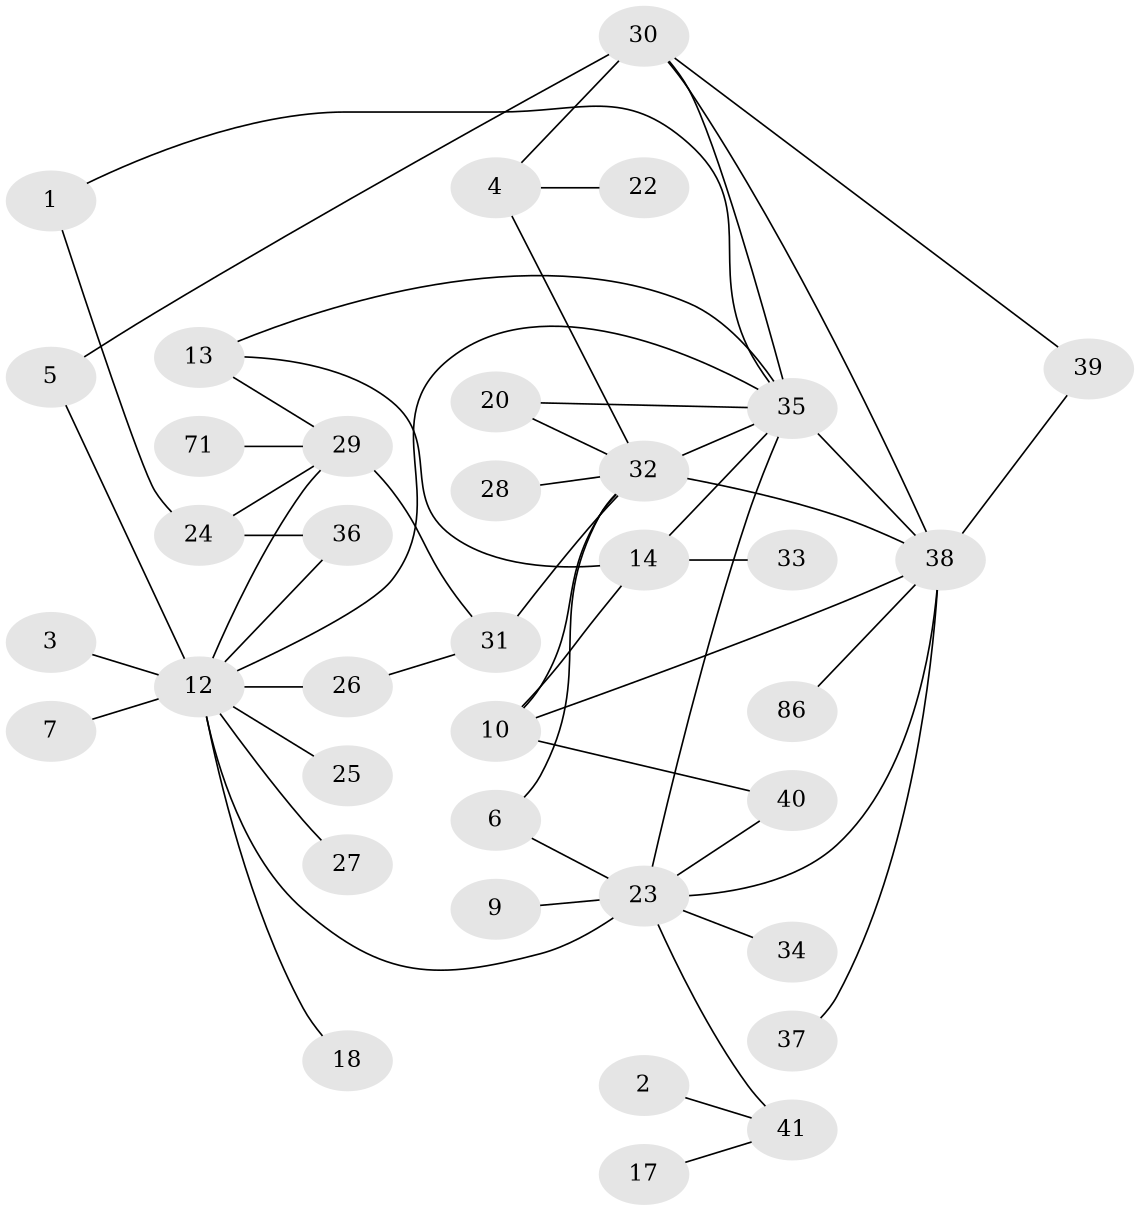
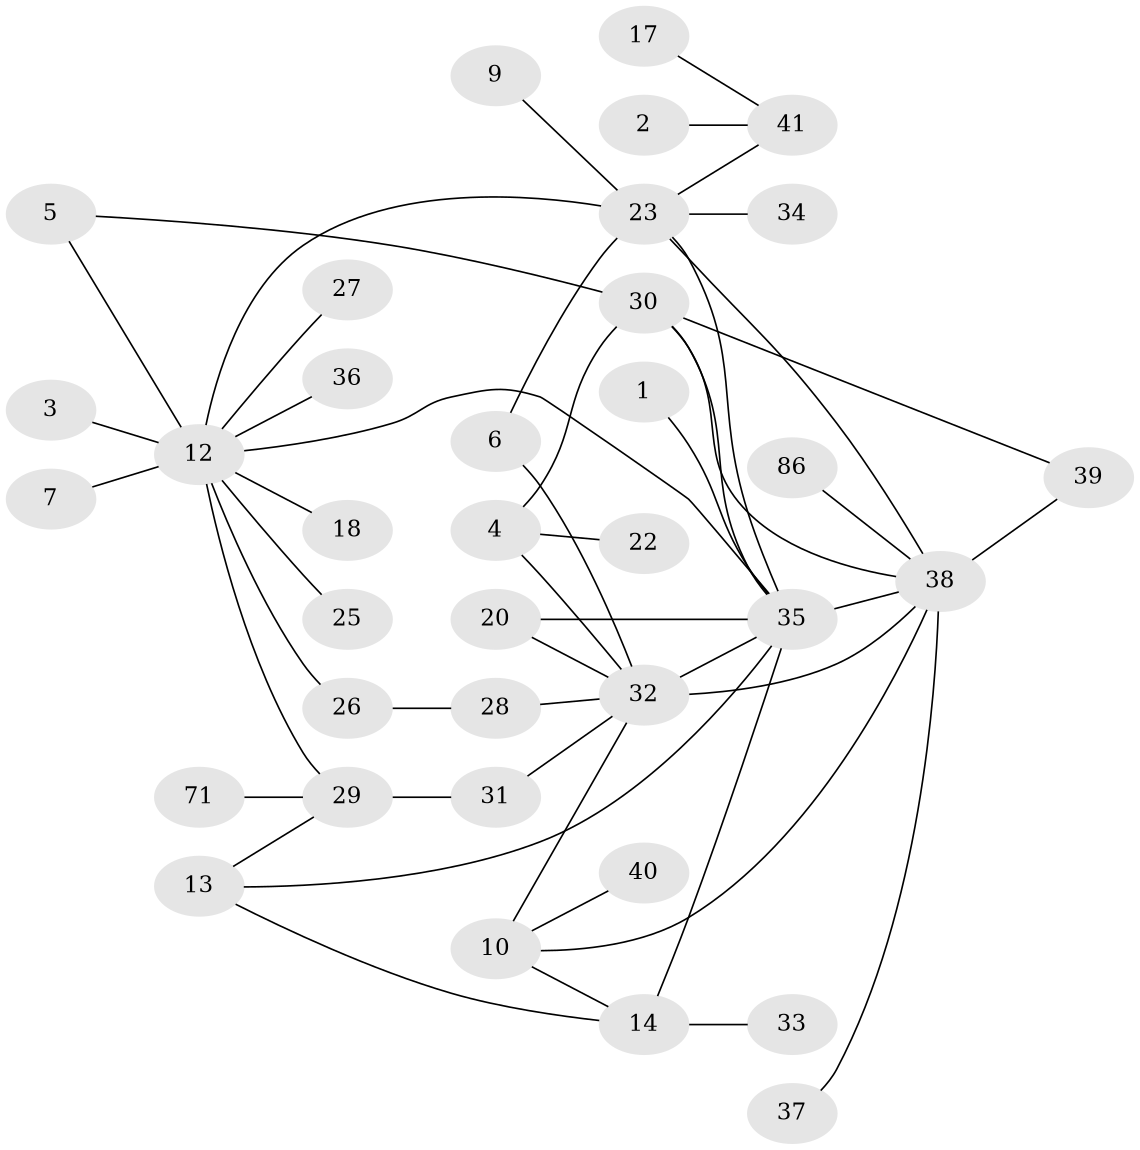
node "24": removed
edge "31" -- "26": now "28" -- "26"
edge "40" -- "23": removed
